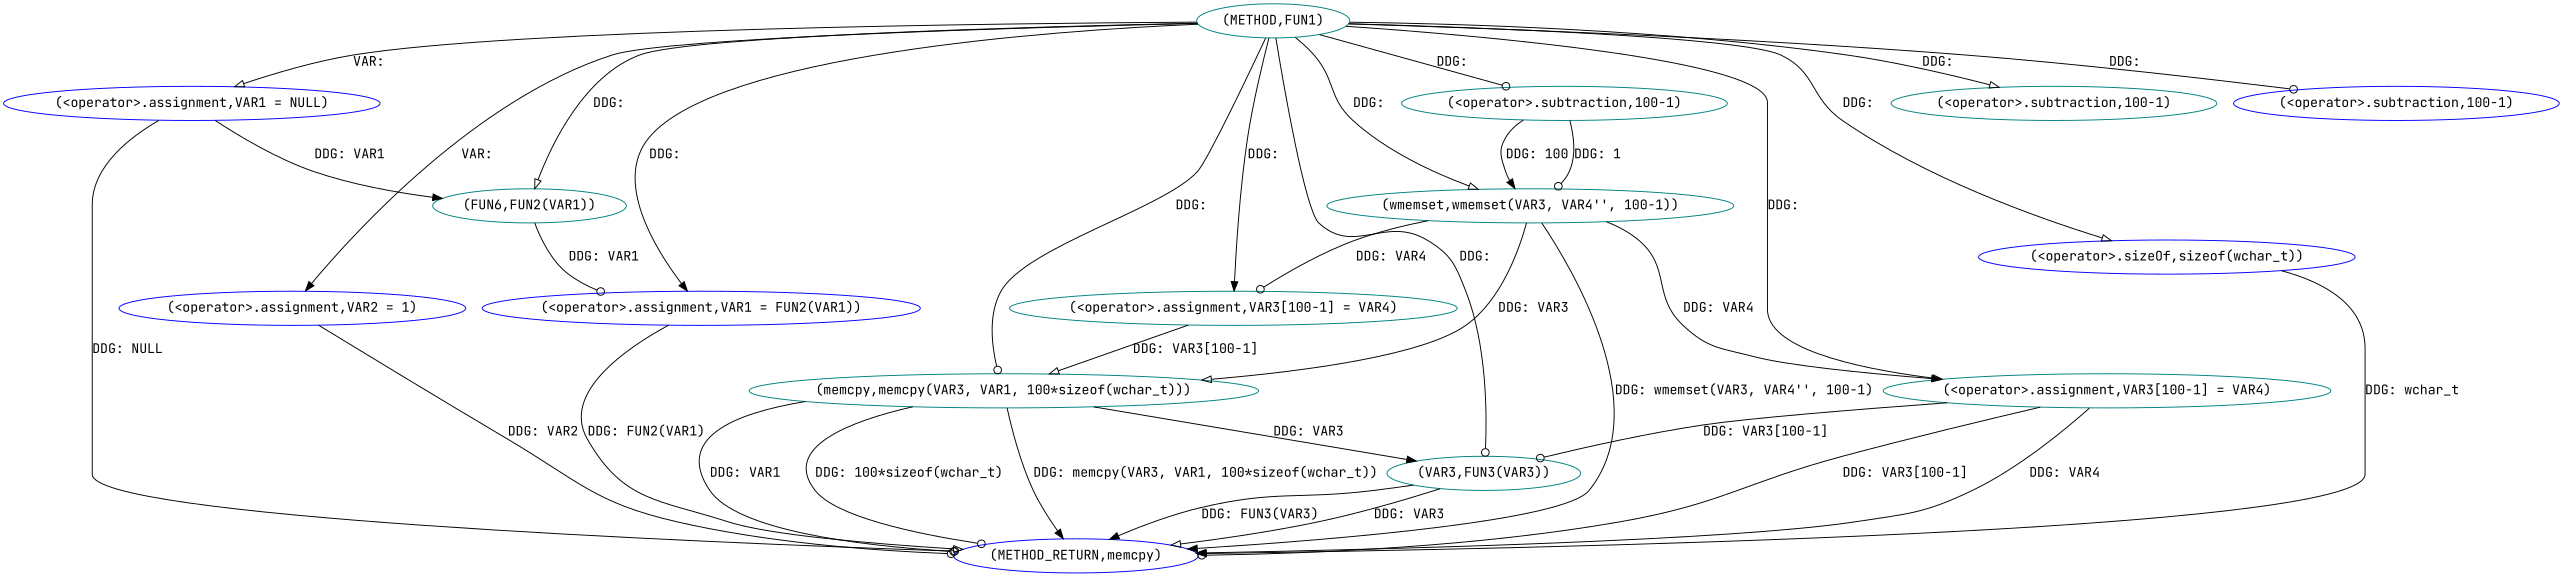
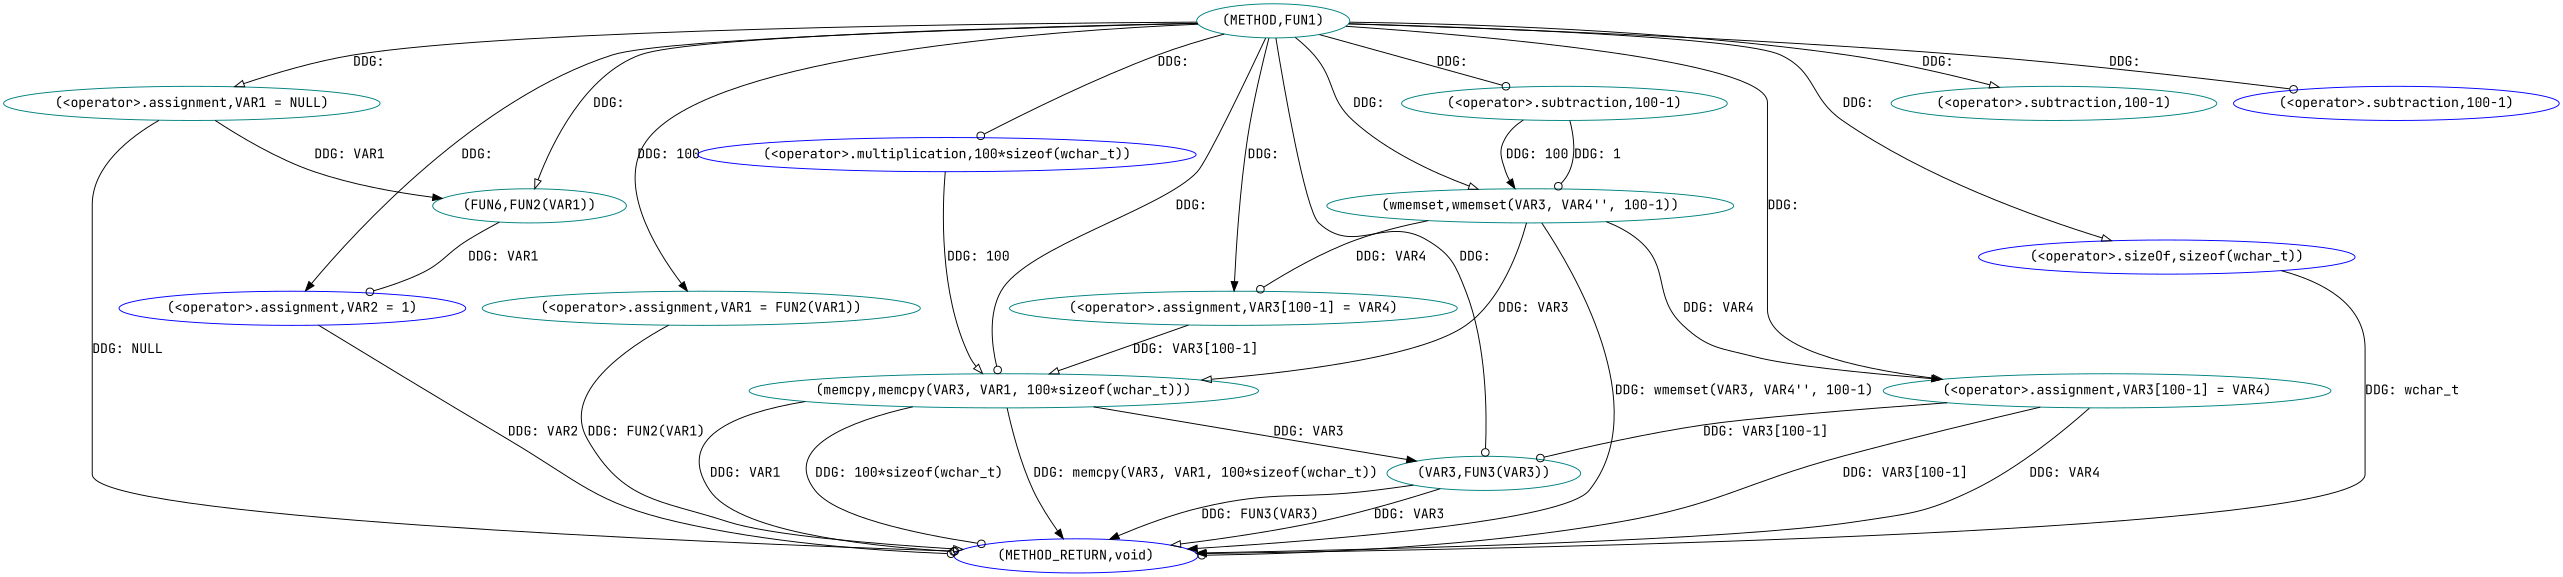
edge "(METHOD,FUN1)" -> "(<operator>.assignment,VAR1 = NULL)": label "VAR: " -> "DDG: "
node "(<operator>.assignment,VAR1 = NULL)": color blue -> teal
edge "(METHOD,FUN1)" -> "(<operator>.assignment,VAR2 = 1)": label "VAR: " -> "DDG: "
edge "(METHOD,FUN1)" -> "(<operator>.assignment,VAR1 = FUN2(VAR1))": label "DDG: " -> "DDG: 100"
node "(<operator>.multiplication,100*sizeof(wchar_t))": added
edge "(FUN6,FUN2(VAR1))" -> "(<operator>.assignment,VAR1 = FUN2(VAR1))": now "(FUN6,FUN2(VAR1))" -> "(<operator>.assignment,VAR2 = 1)"
node "(<operator>.assignment,VAR1 = FUN2(VAR1))": color blue -> teal
node "(METHOD_RETURN,memcpy)": label "(METHOD_RETURN,memcpy)" -> "(METHOD_RETURN,void)"
